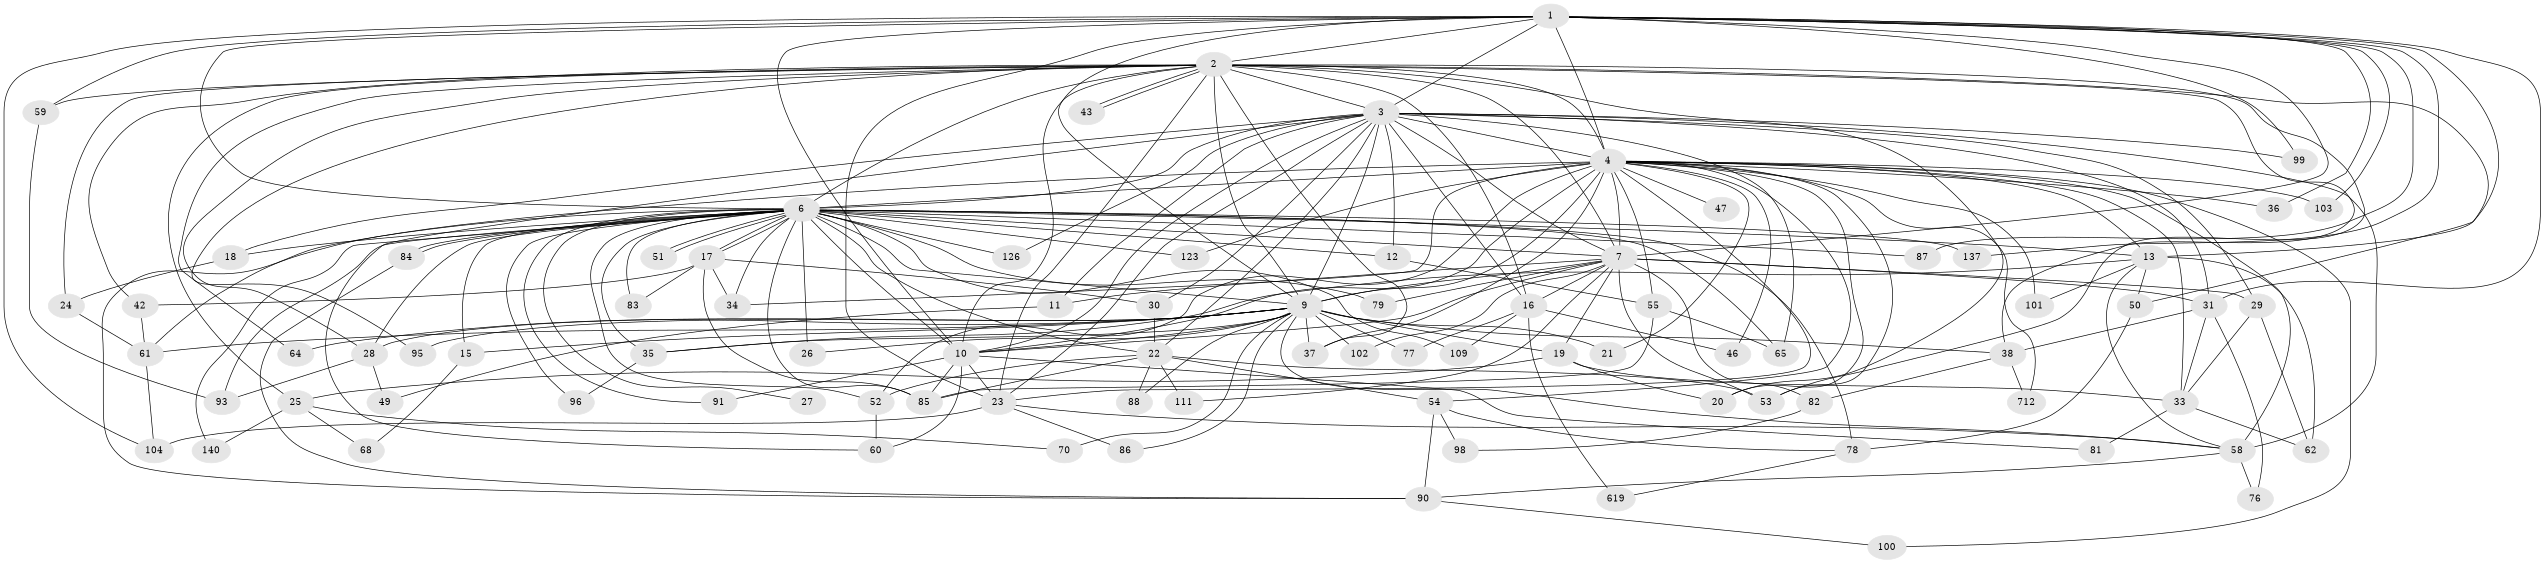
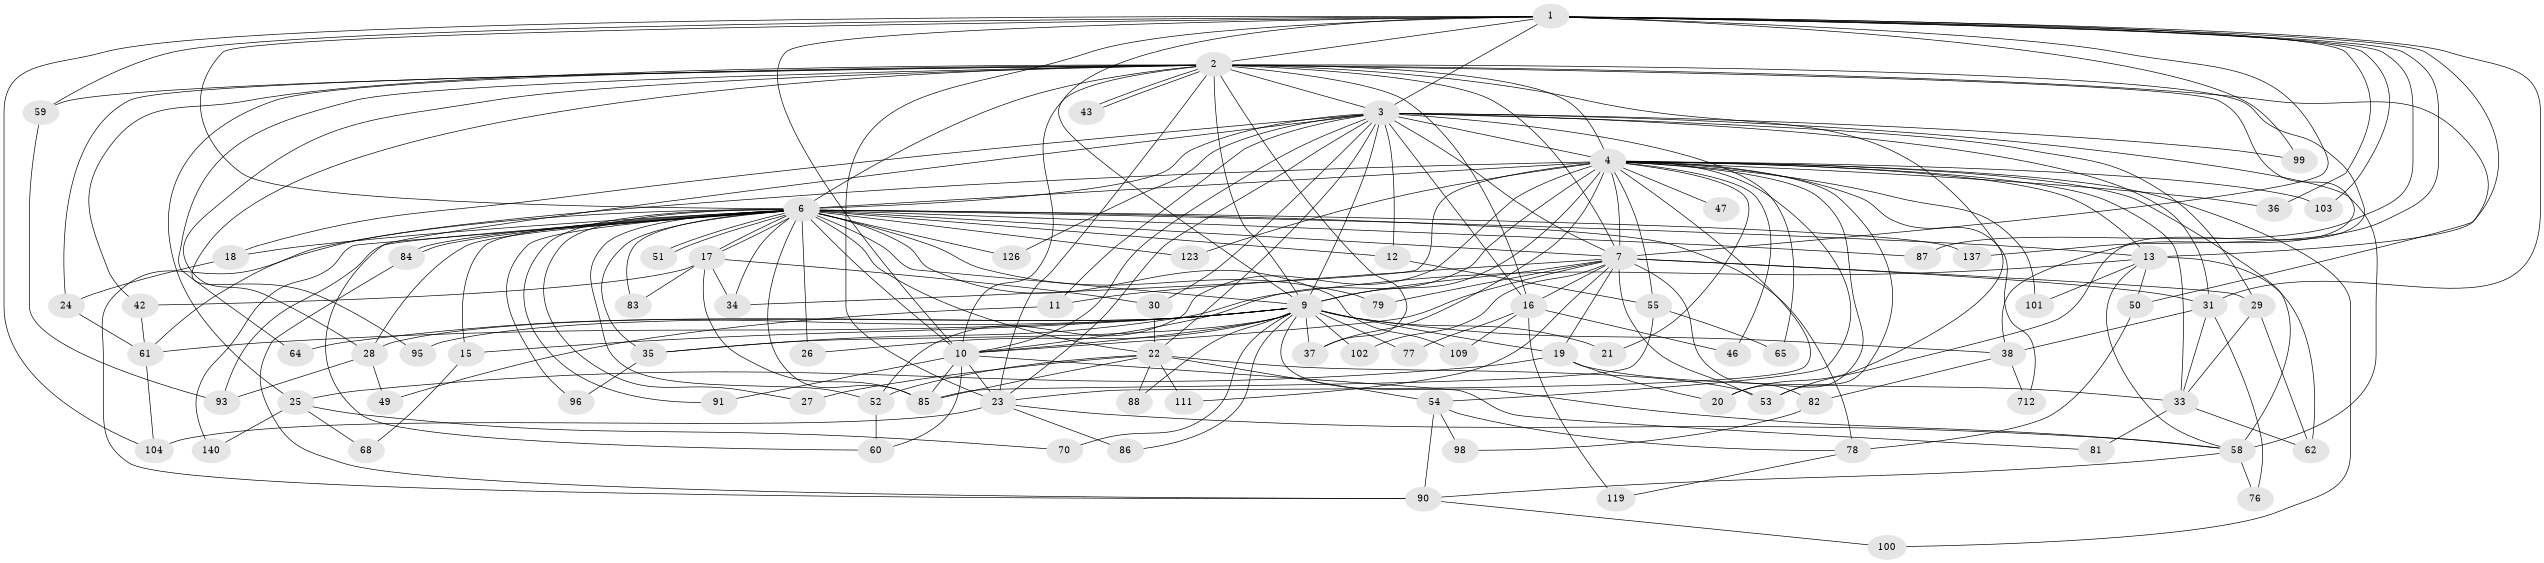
edge "1" -- "4": removed
edge "6" -- "65": removed
edge "22" -- "27": added
node "619": label "619" -> "119"
